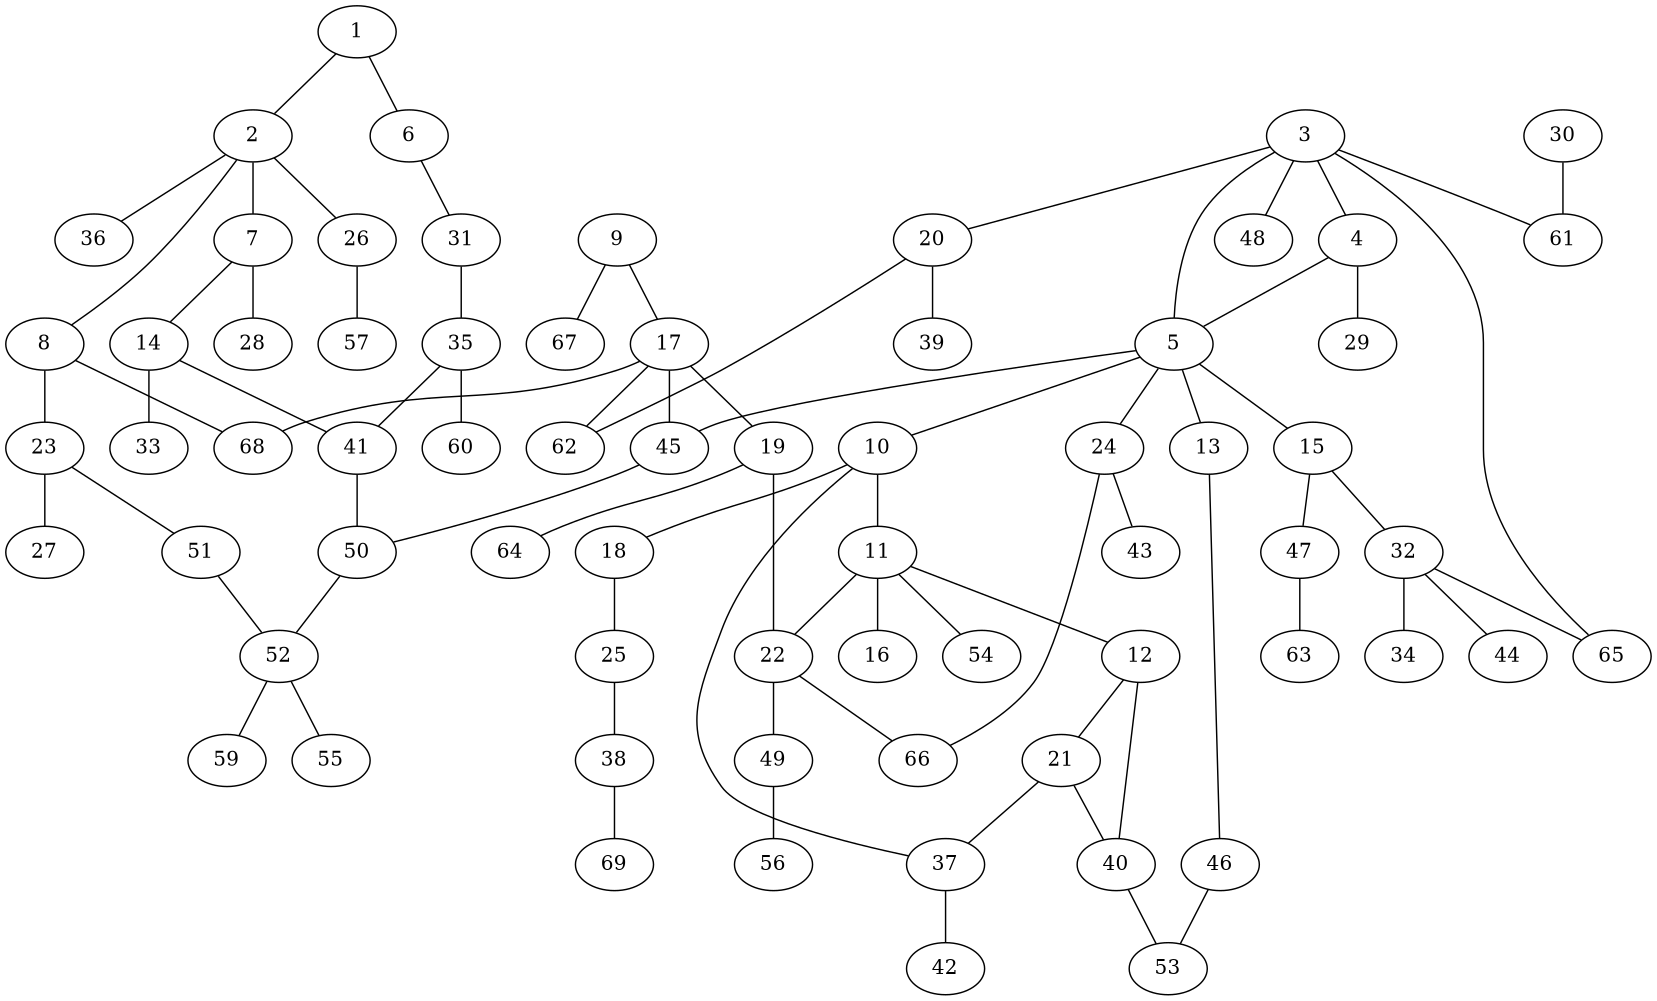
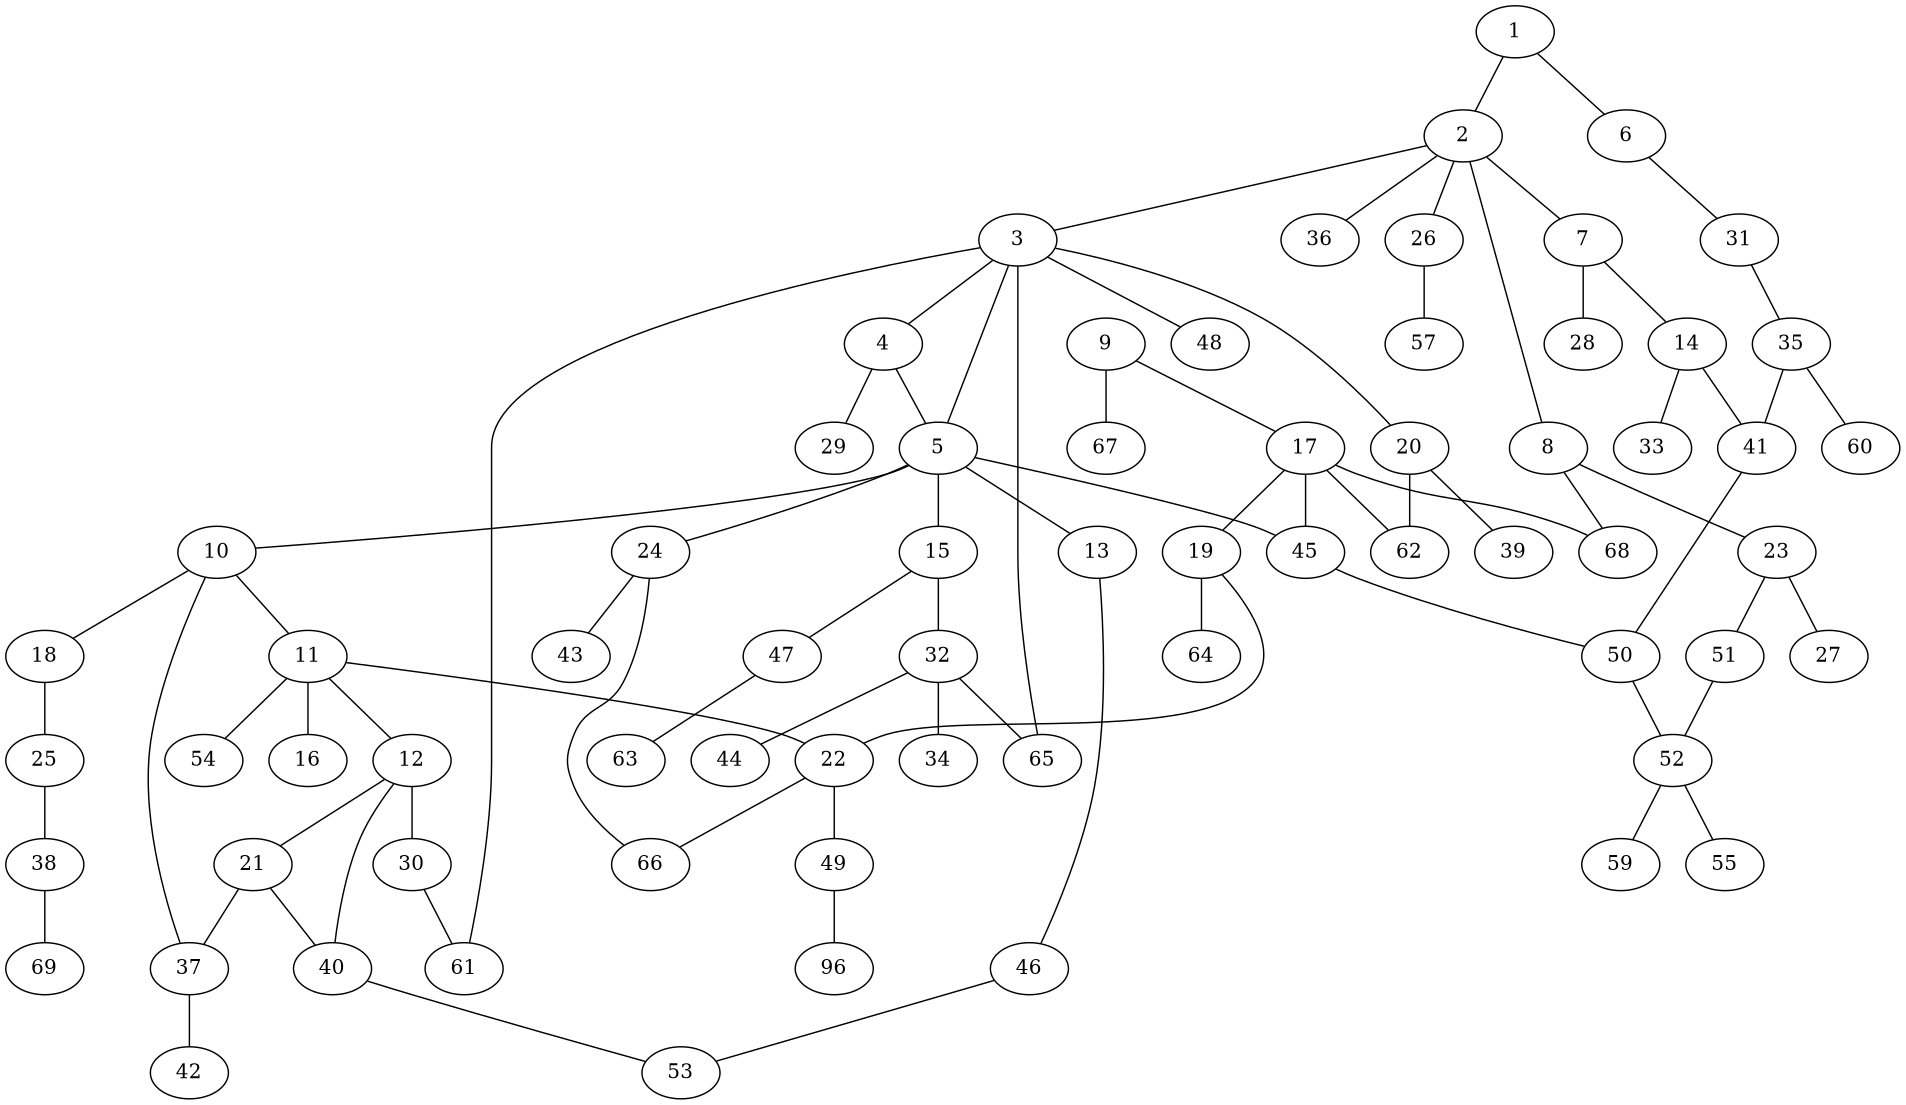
edge "2" -- "3": added
edge "12" -- "30": added
node "56": label "56" -> "96"
